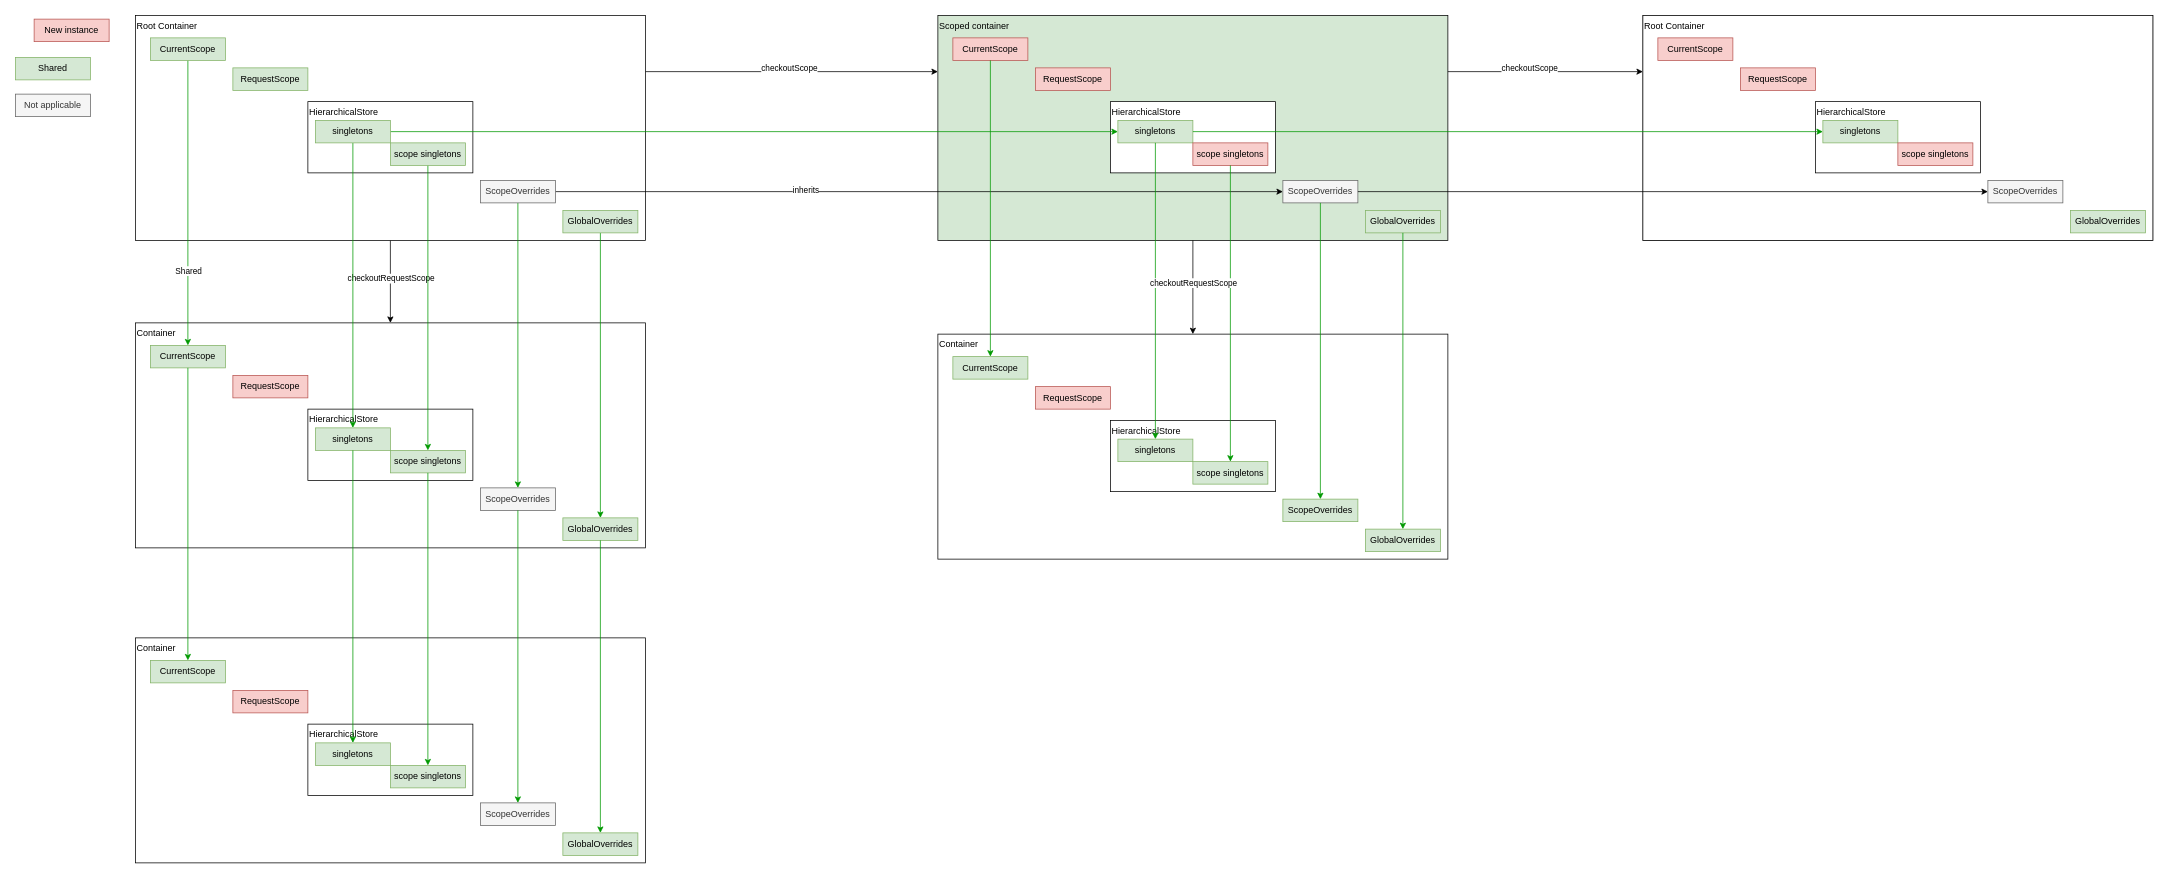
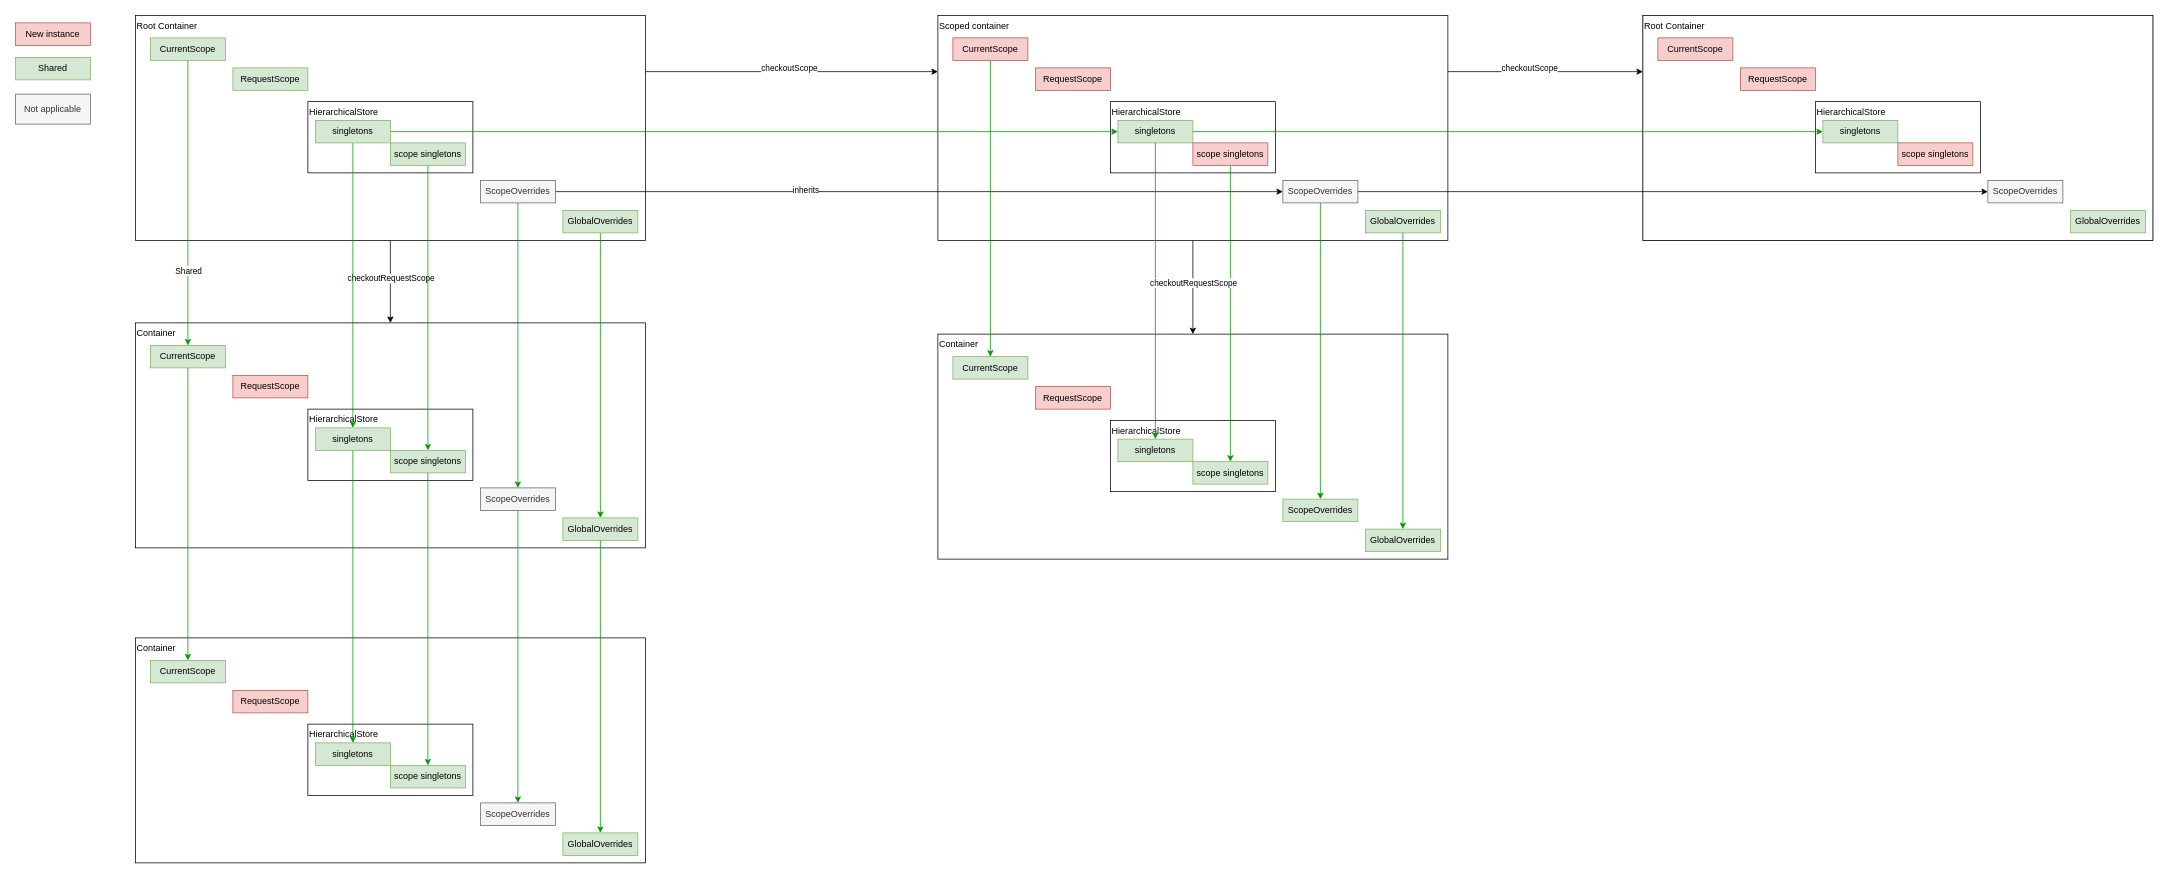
node "Scoped container": fillcolor #d5e8d4 -> #ffffff
node "New instance": moved (72, 30) -> (53, 34)
node "Not applicable": size 75x23 -> 75x30
